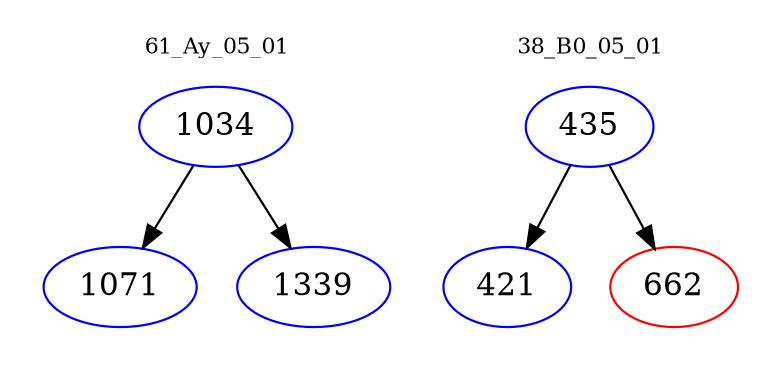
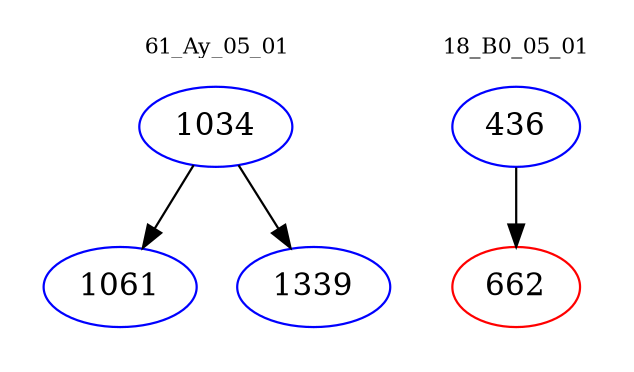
cluster "38_B0_05_01": label "38_B0_05_01" -> "18_B0_05_01"
node "435": label "435" -> "436"
node "1071": label "1071" -> "1061"
node "421": removed
